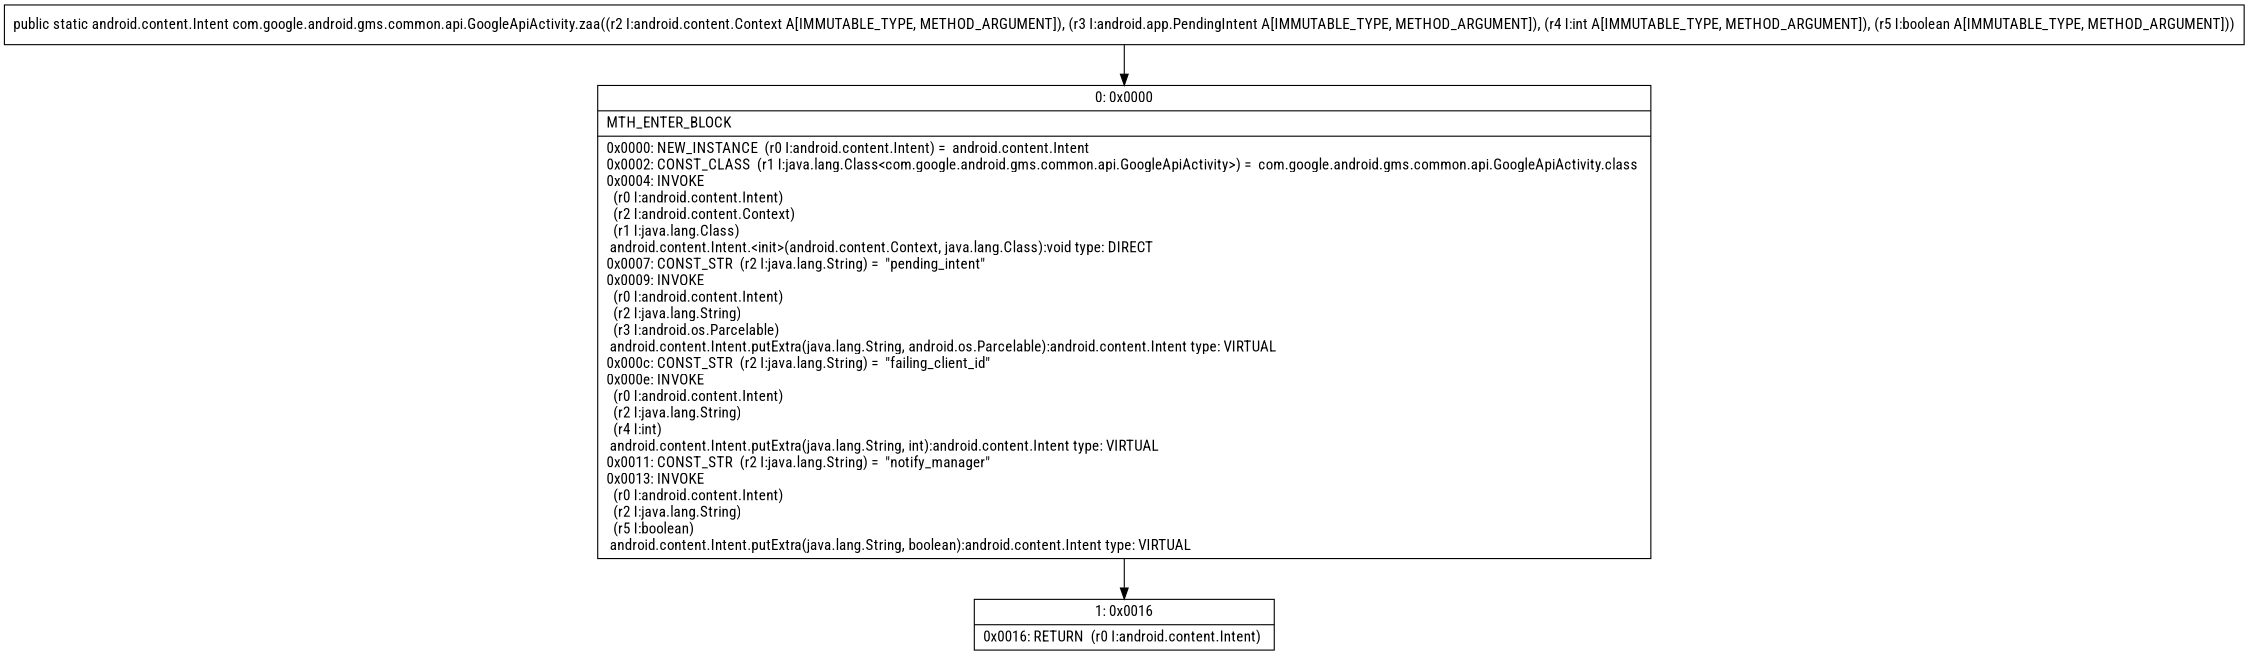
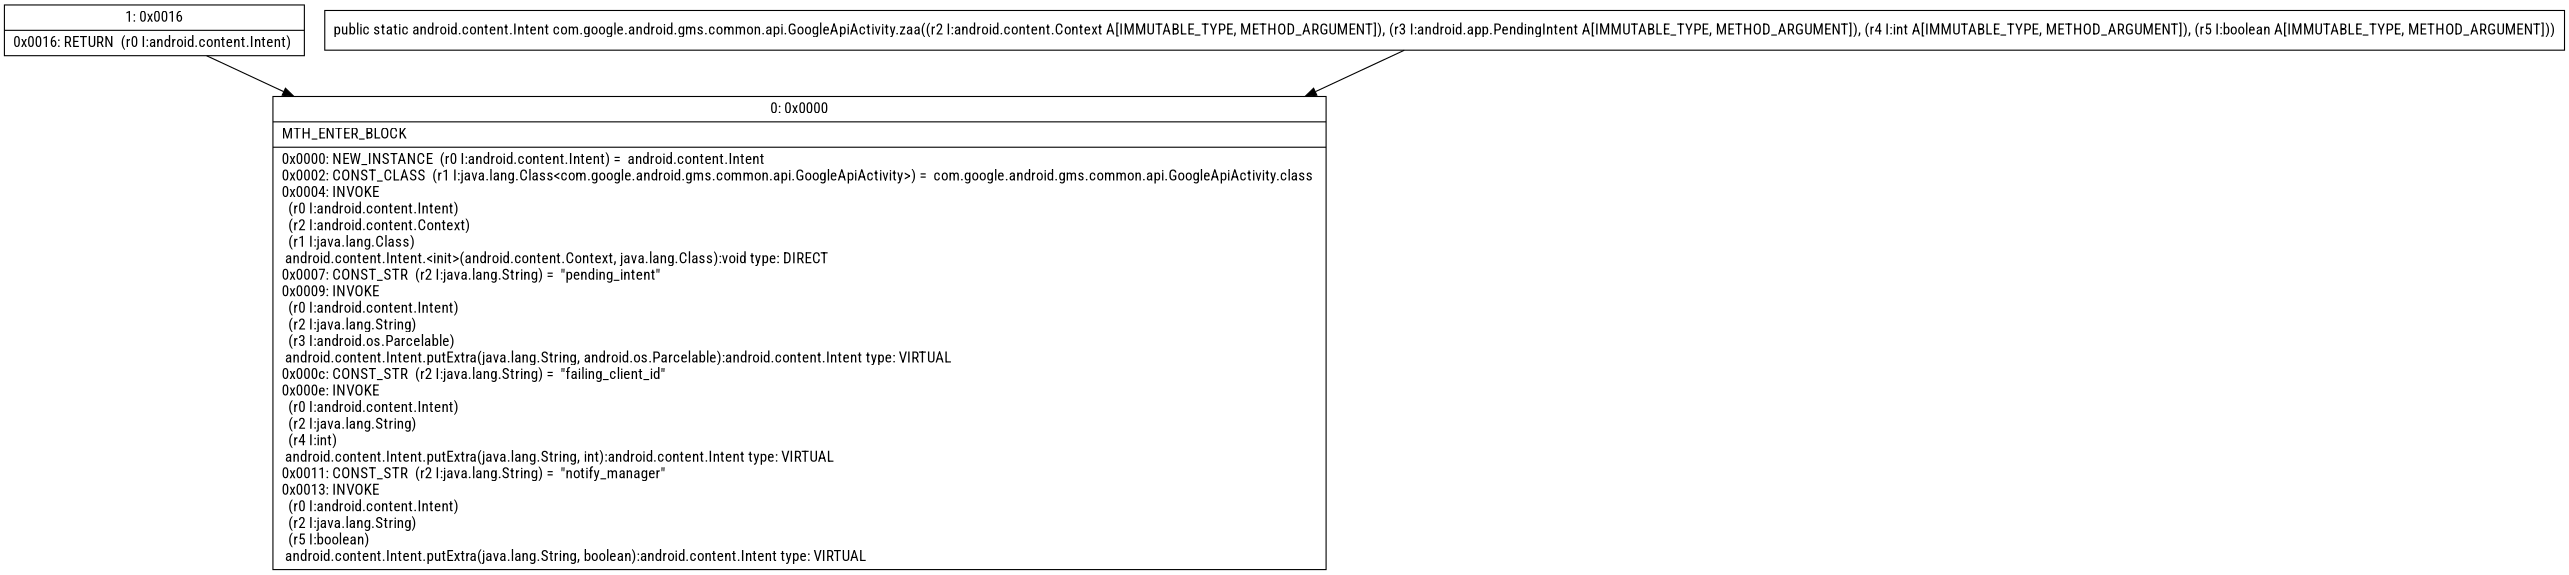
edge "0: 0x0000" -> "1: 0x0016": reversed
